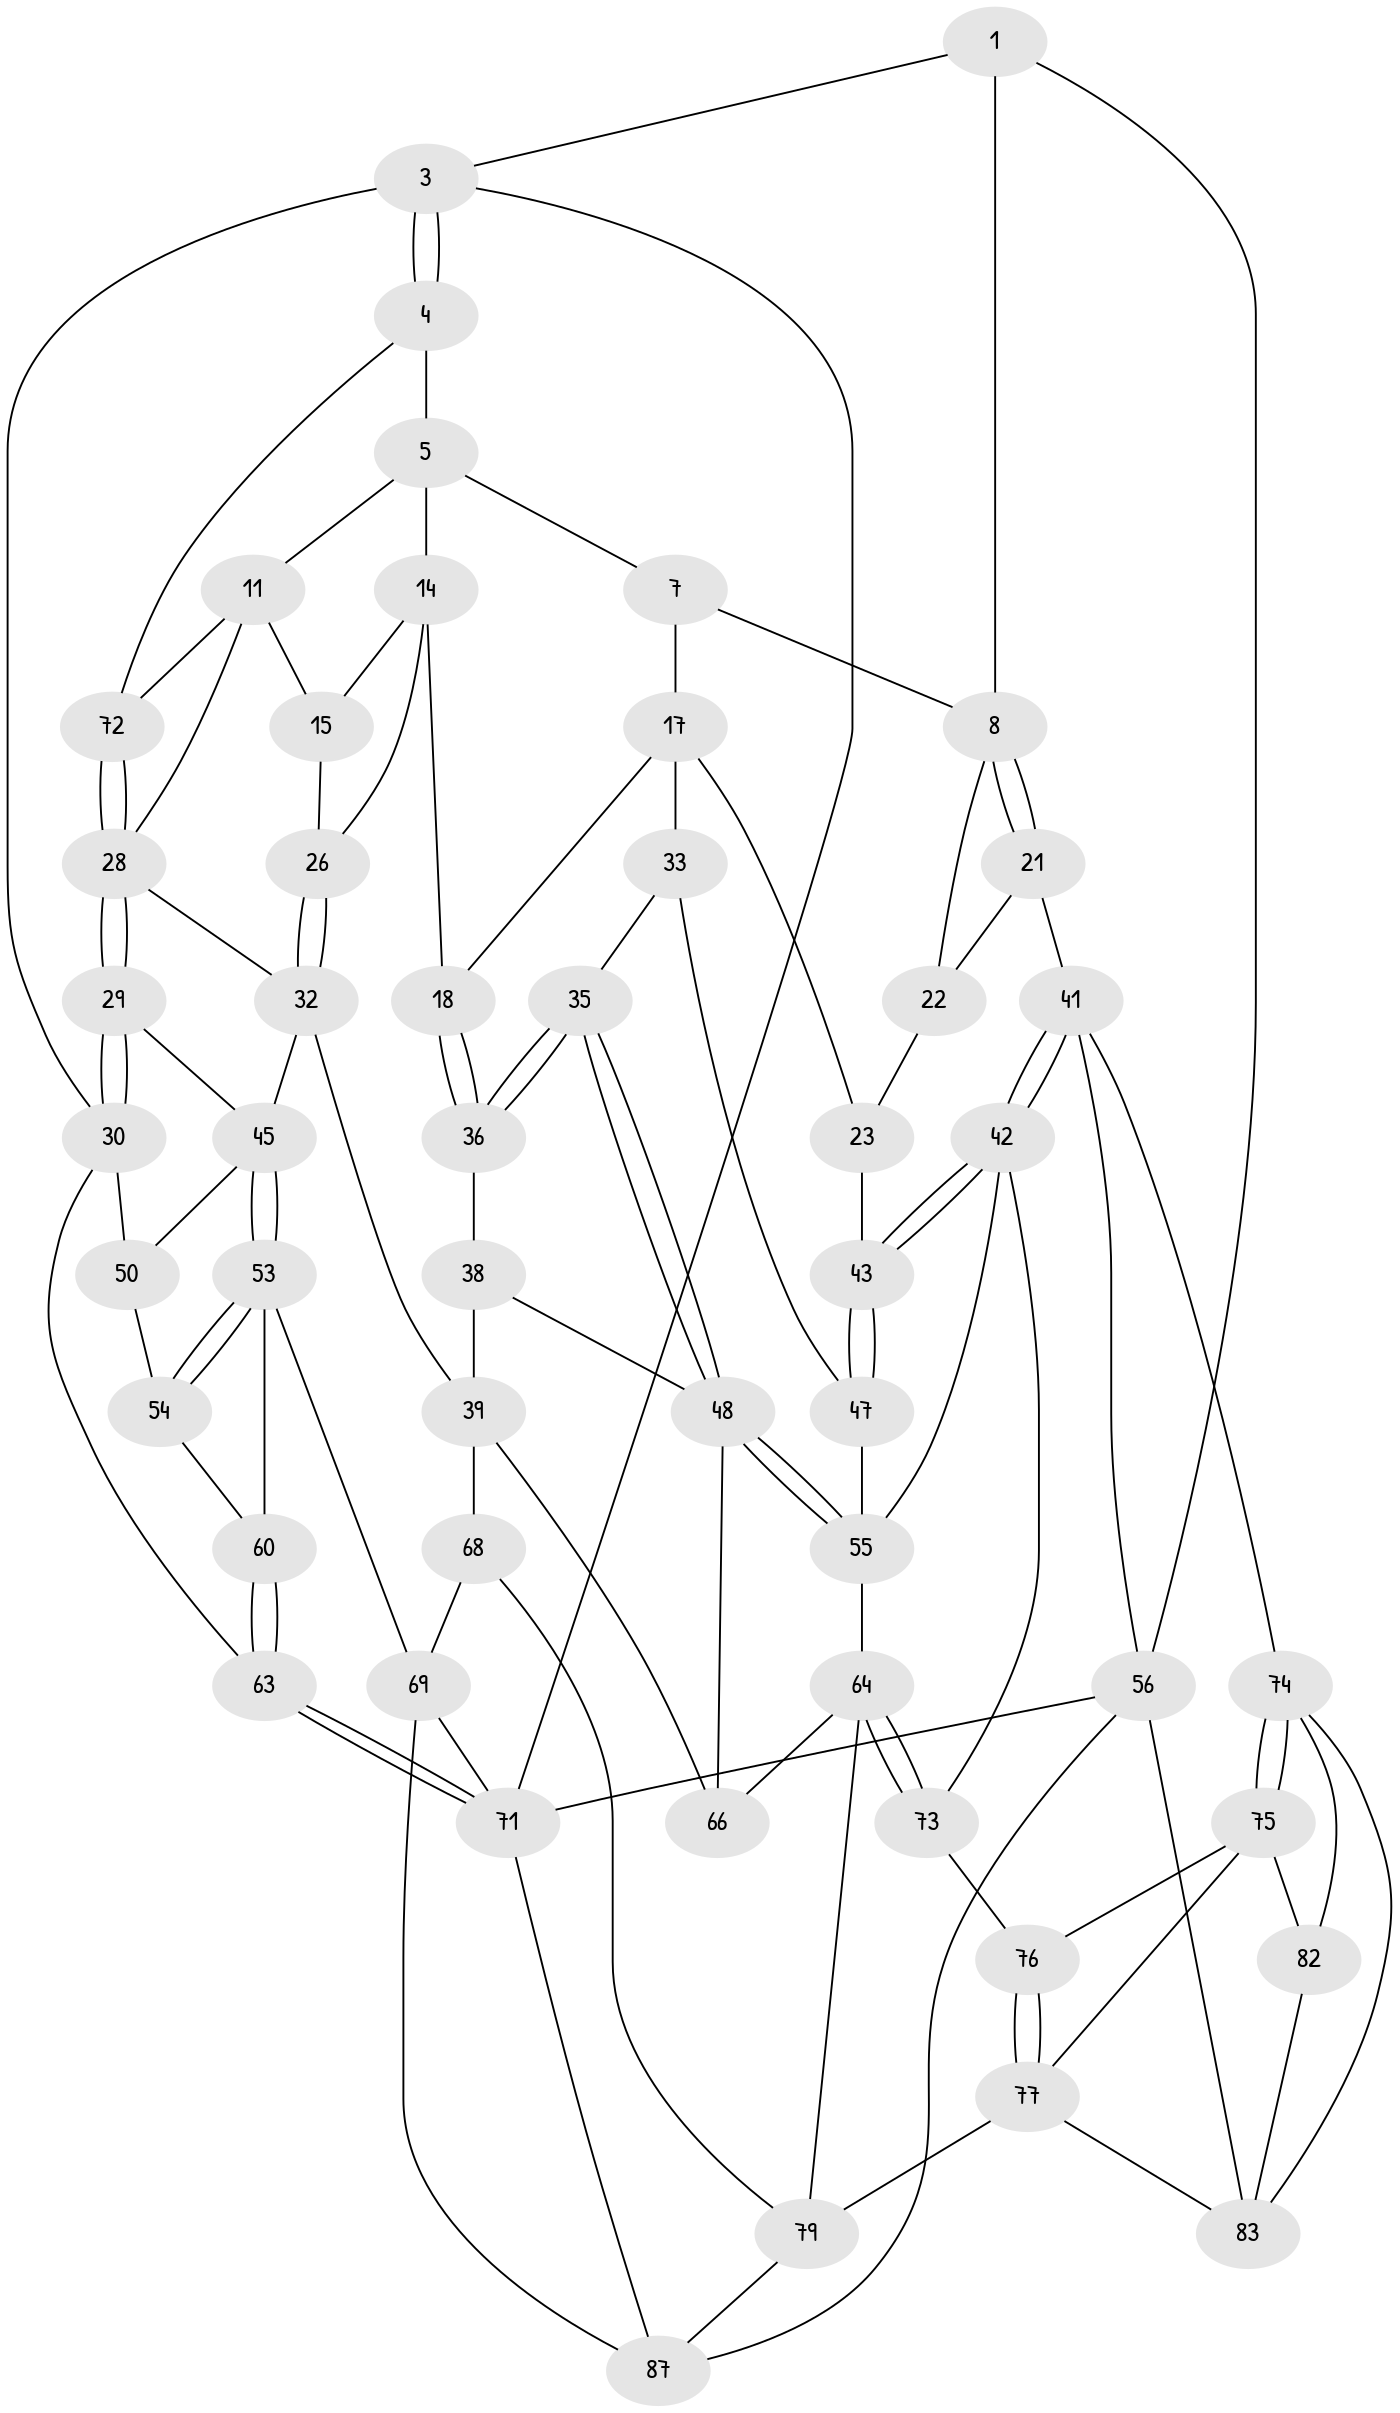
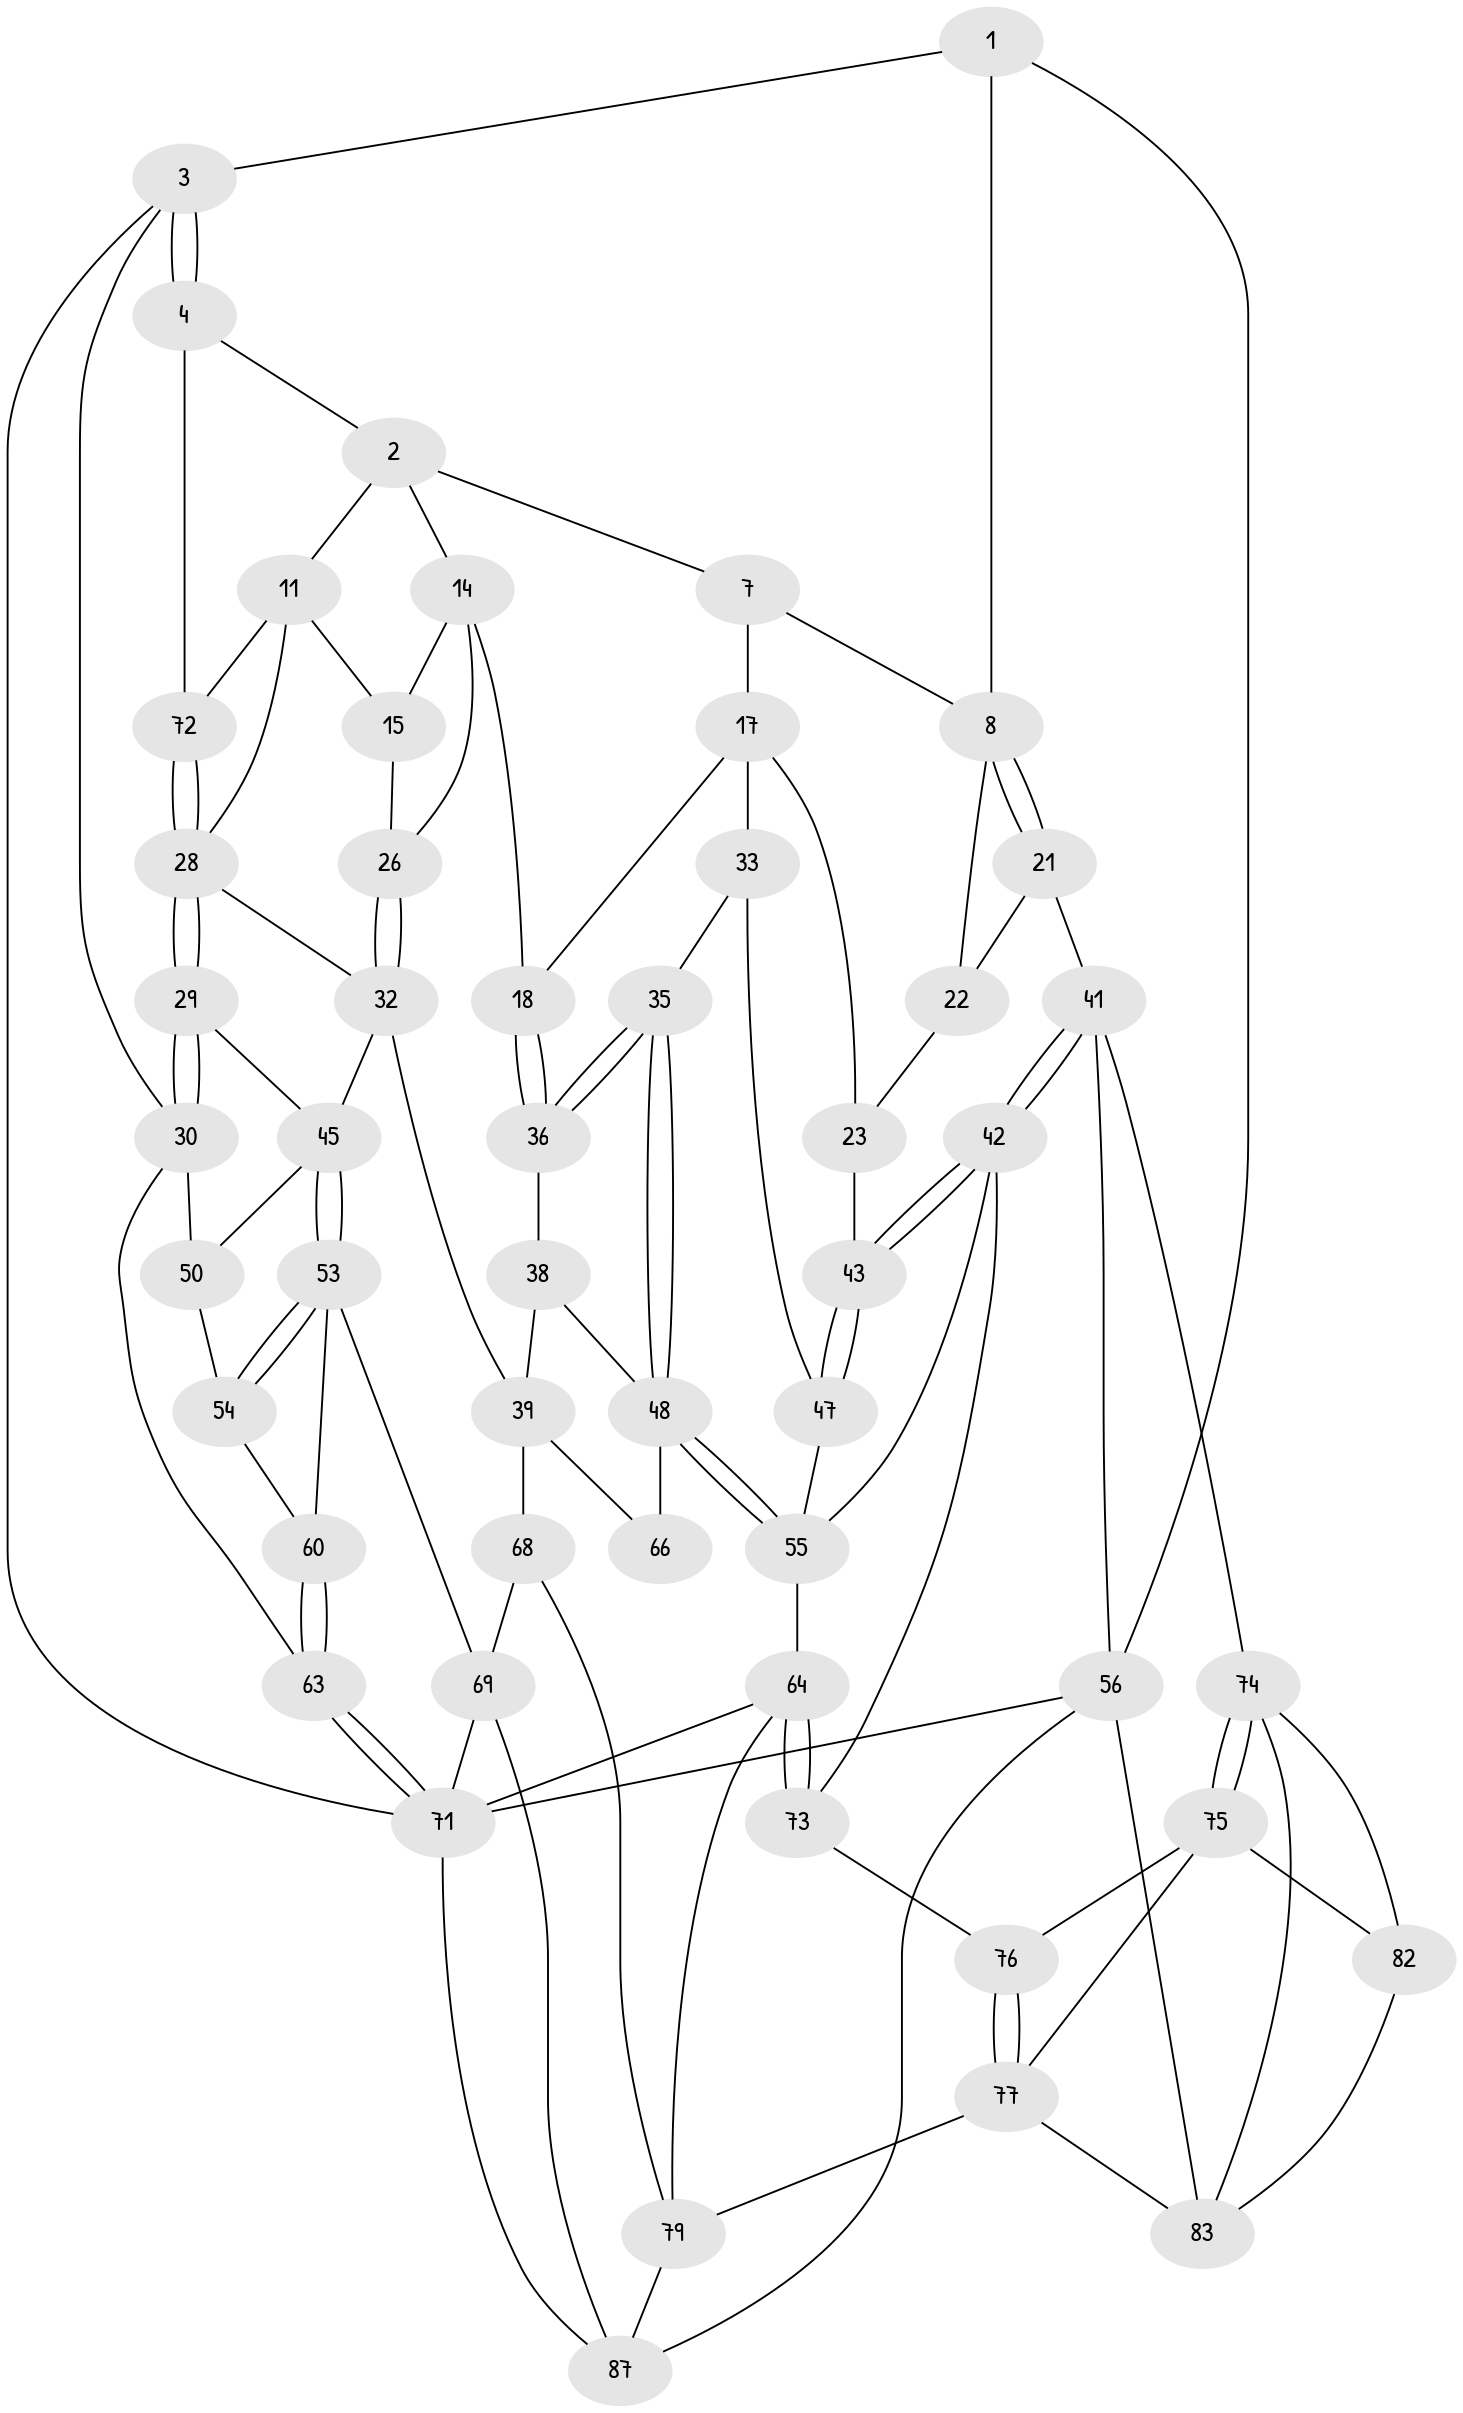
node "5": label "5" -> "2"
edge "64" -- "66": now "64" -- "71"
